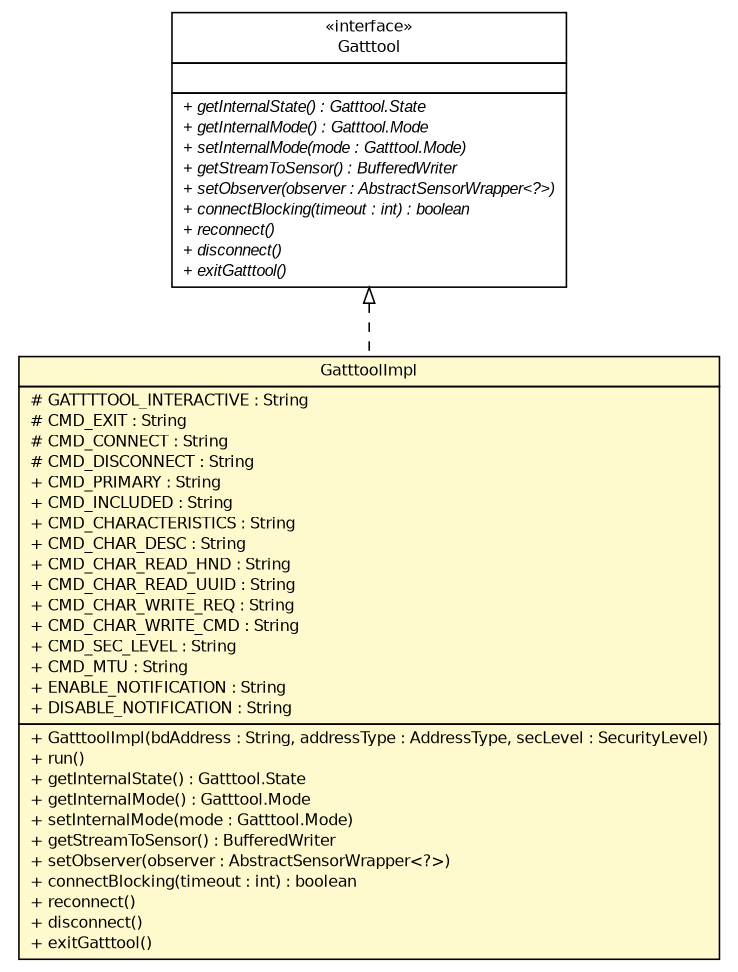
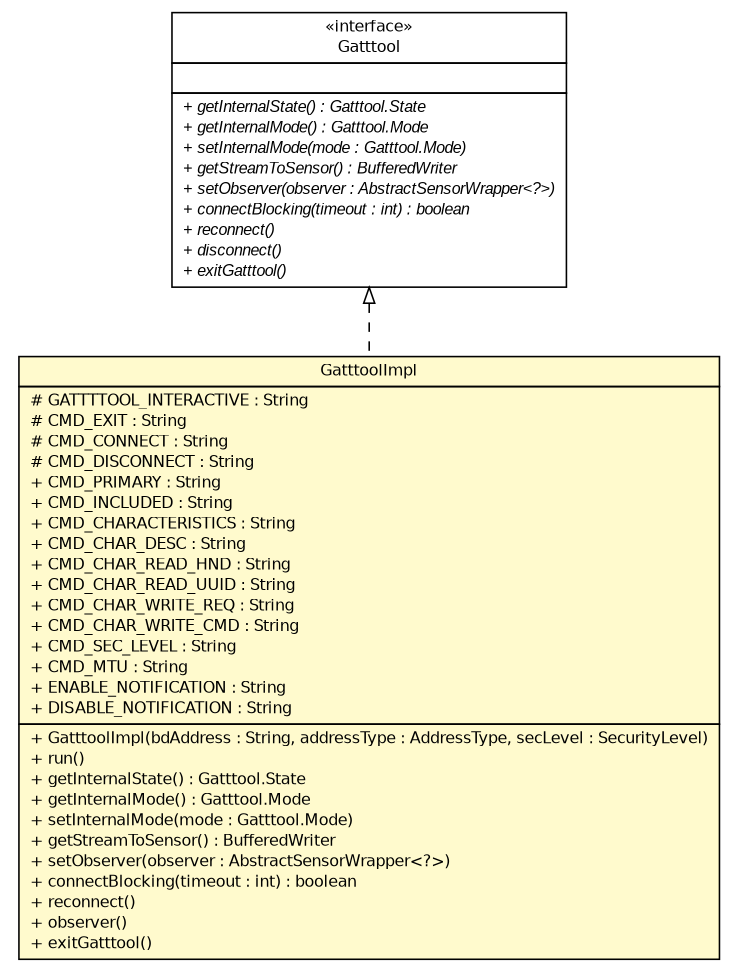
node "GatttoolImpl": text "+ disconnect()" -> "+ observer()"
